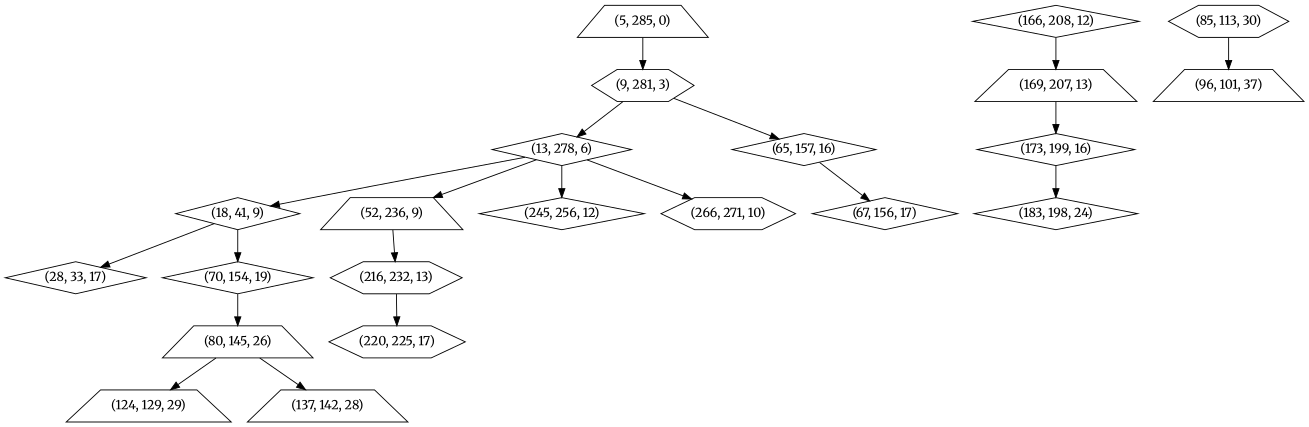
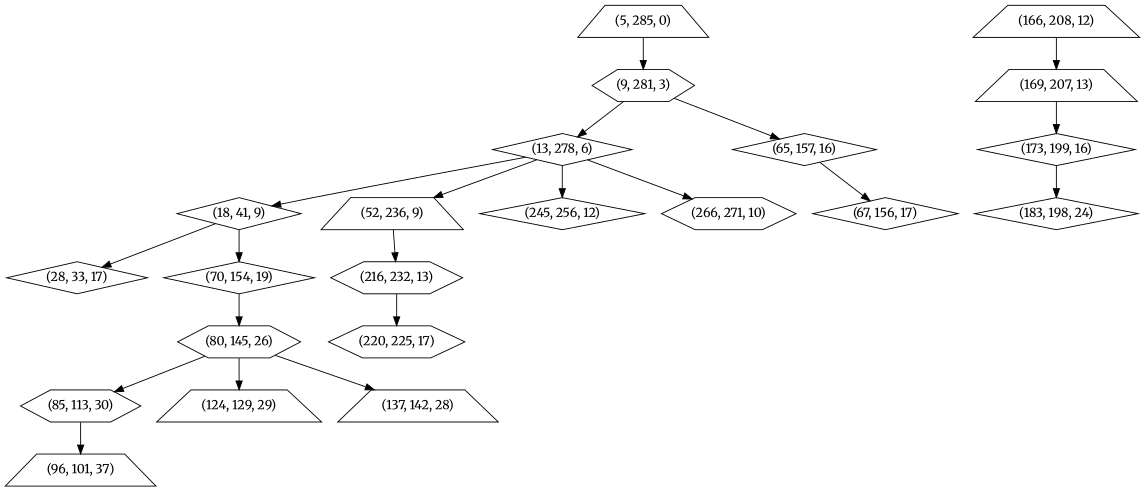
node "(166, 208, 12)": shape diamond -> trapezium
node "(80, 145, 26)": shape trapezium -> hexagon
edge "(80, 145, 26)" -> "(85, 113, 30)": added
